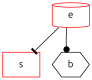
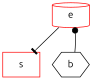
edge "e" -> "b": reversed
